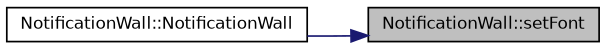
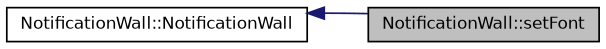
edge "NotificationWall::NotificationWall" -> "NotificationWall::setFont": reversed
